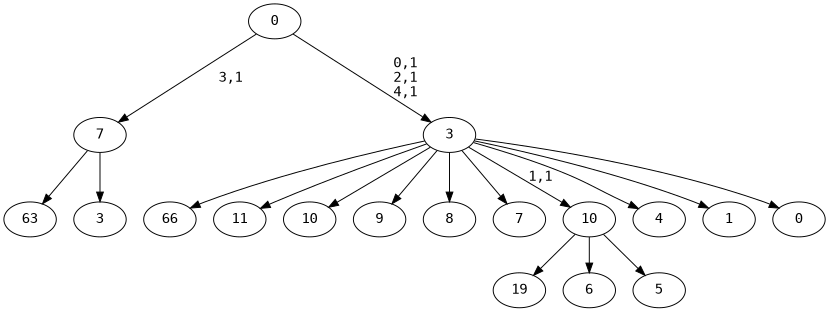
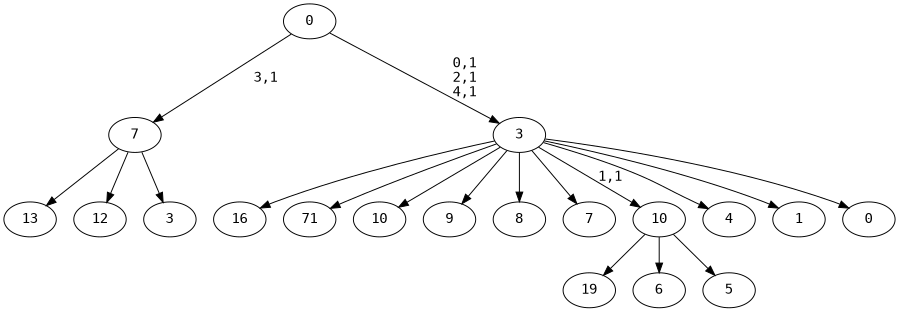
node "63": label "63" -> "13"
node "12": added
node "66": label "66" -> "16"
node "11": label "11" -> "71"
